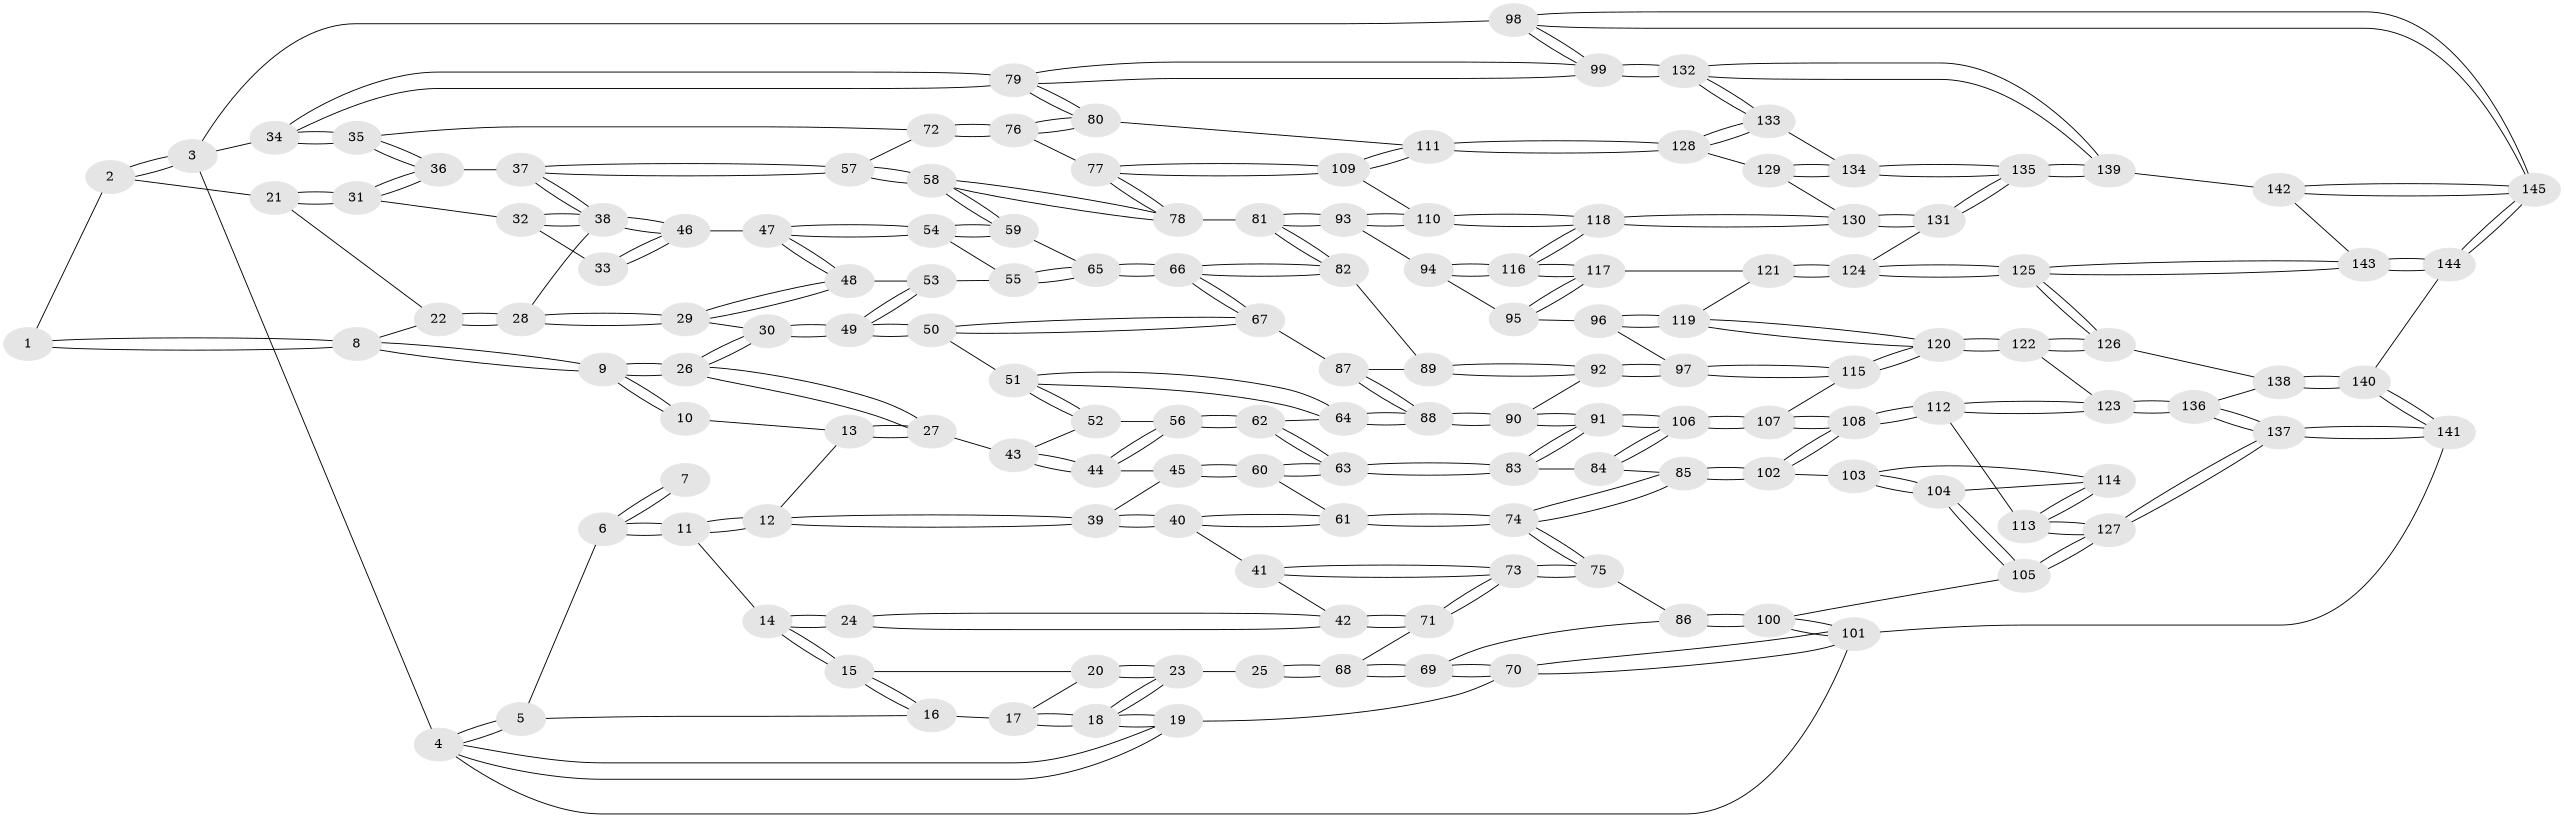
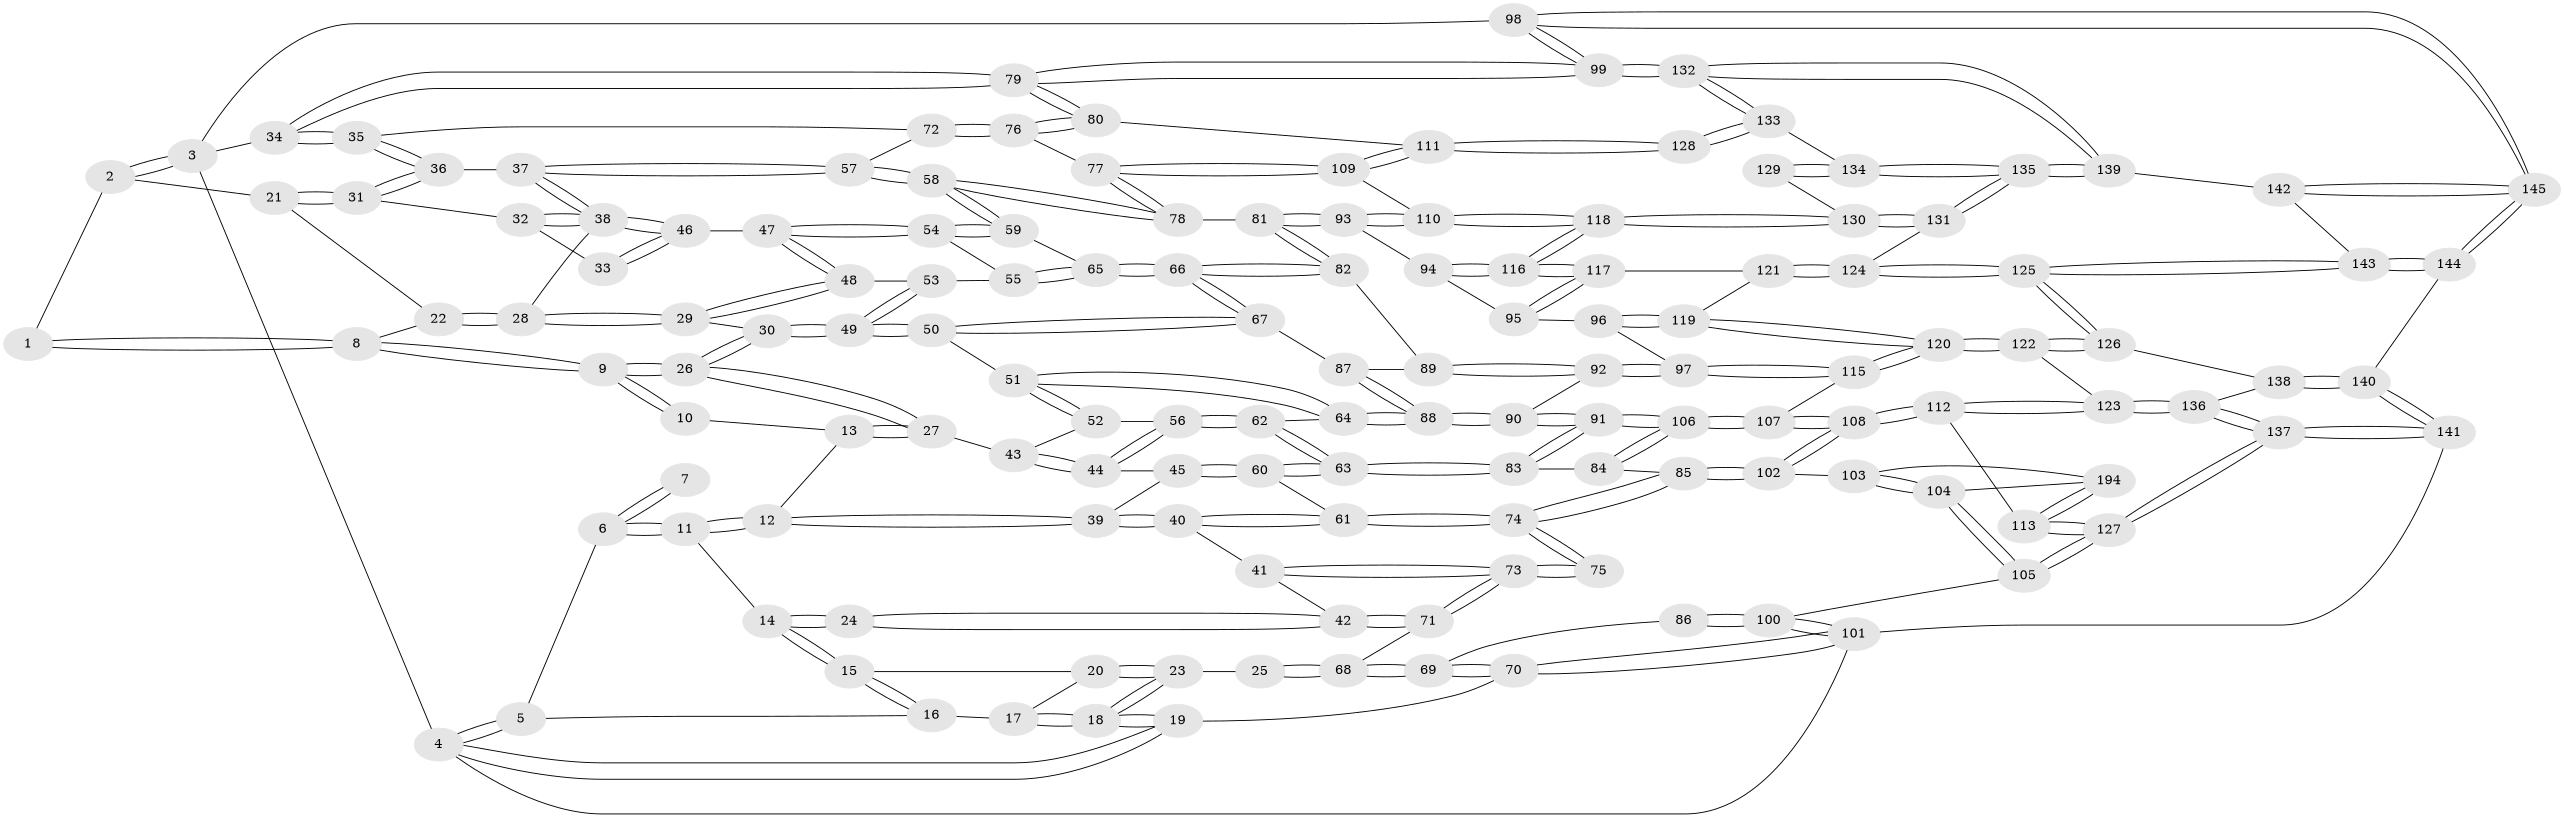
edge "128" -- "129": removed
node "114": label "114" -> "194"
edge "75" -- "86": removed
